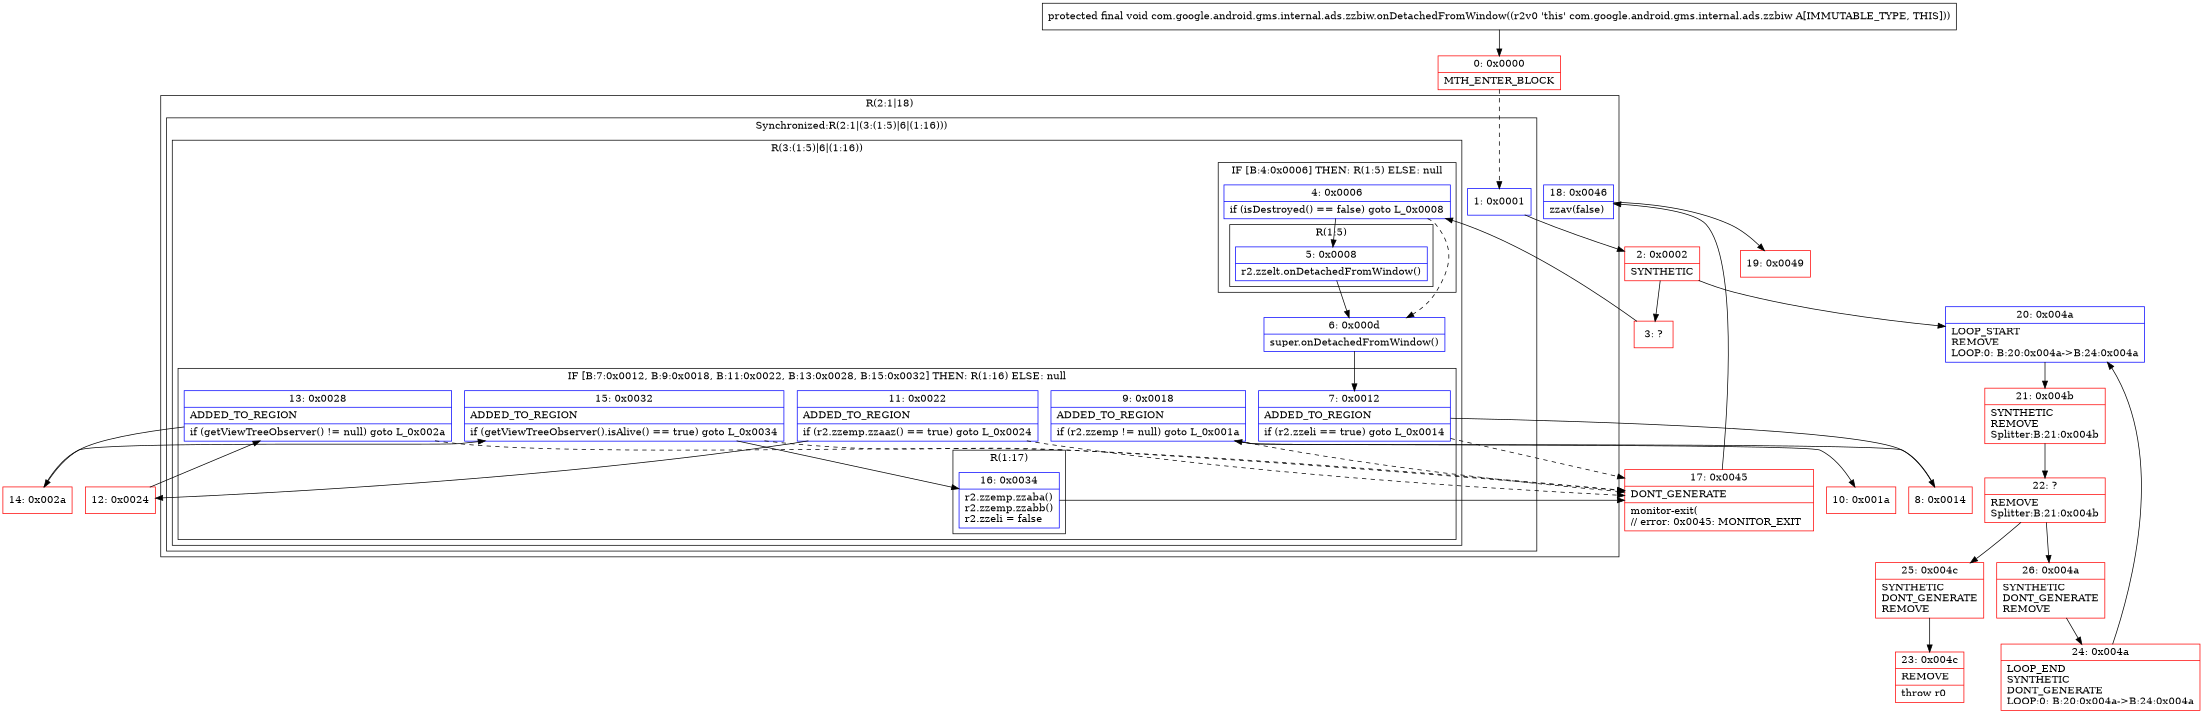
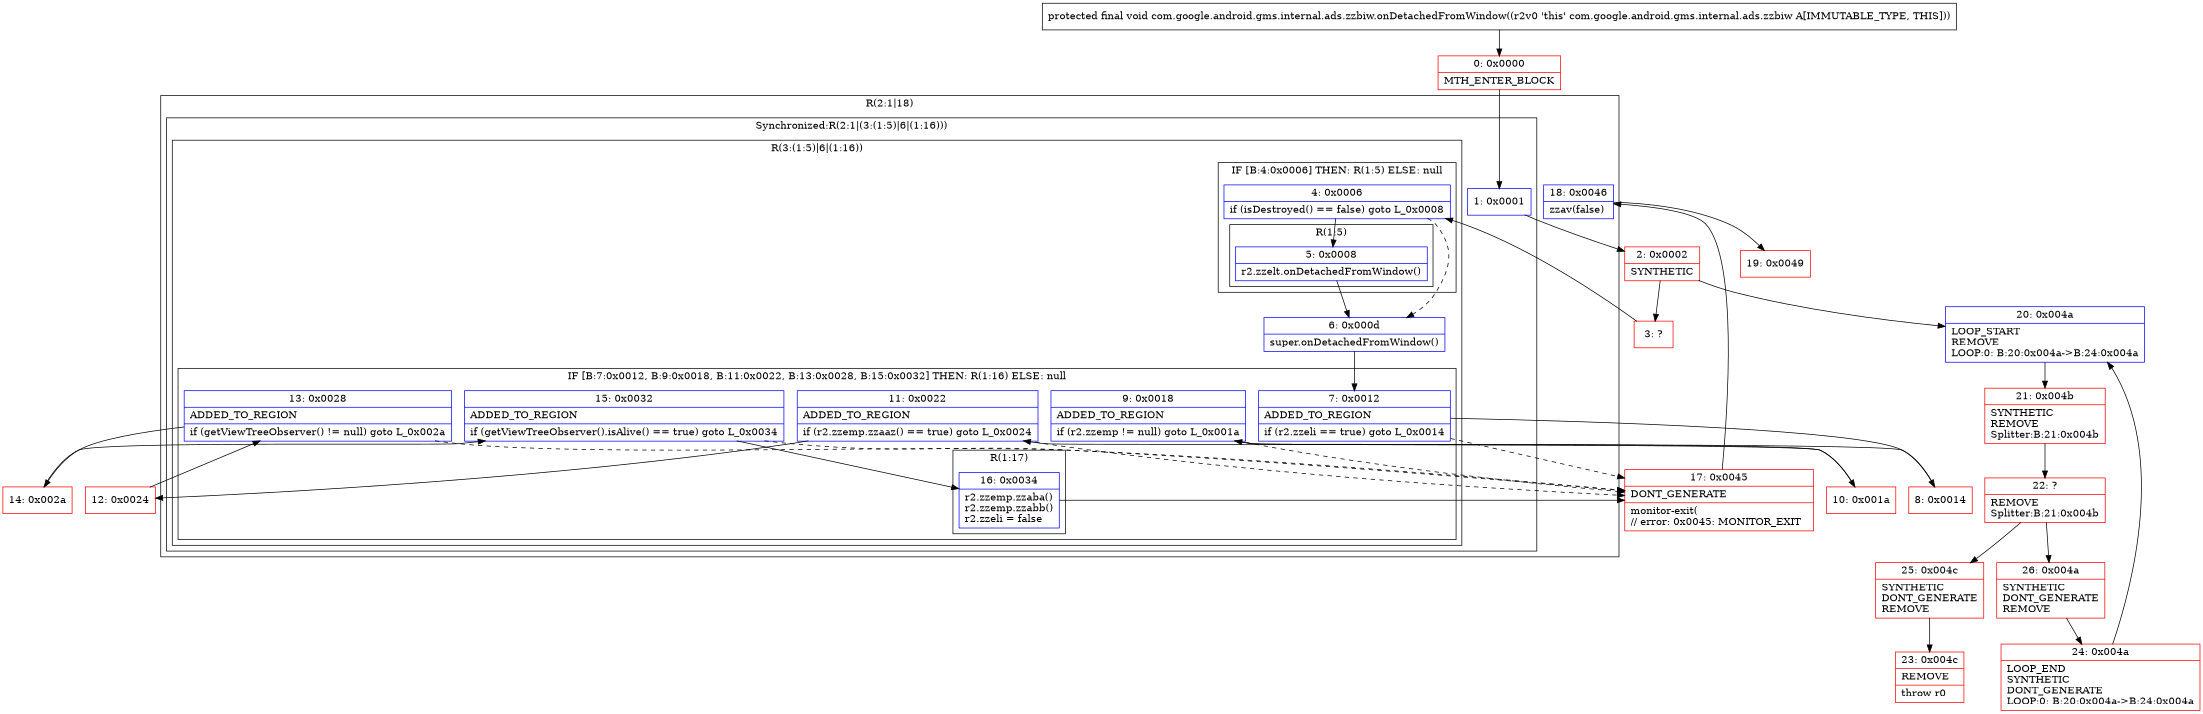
edge "0: 0x0000" -> "1: 0x0001": style dashed -> solid
edge "10: 0x001a" -> "11: 0x0022": added
